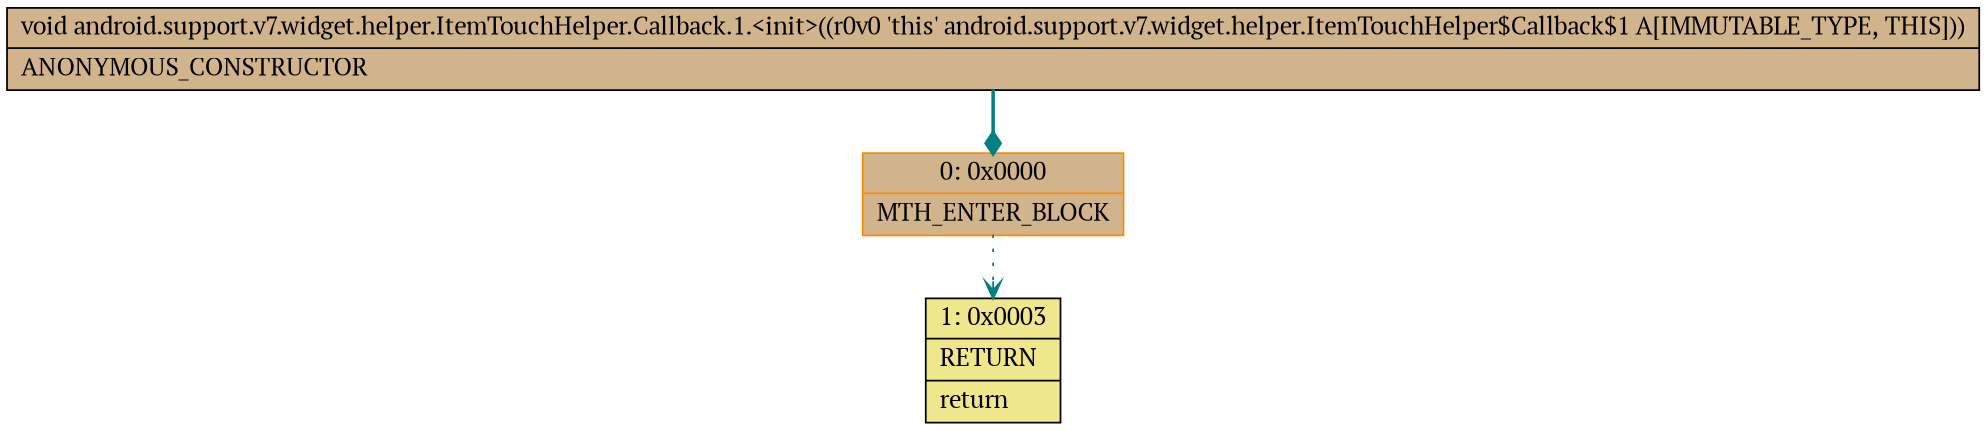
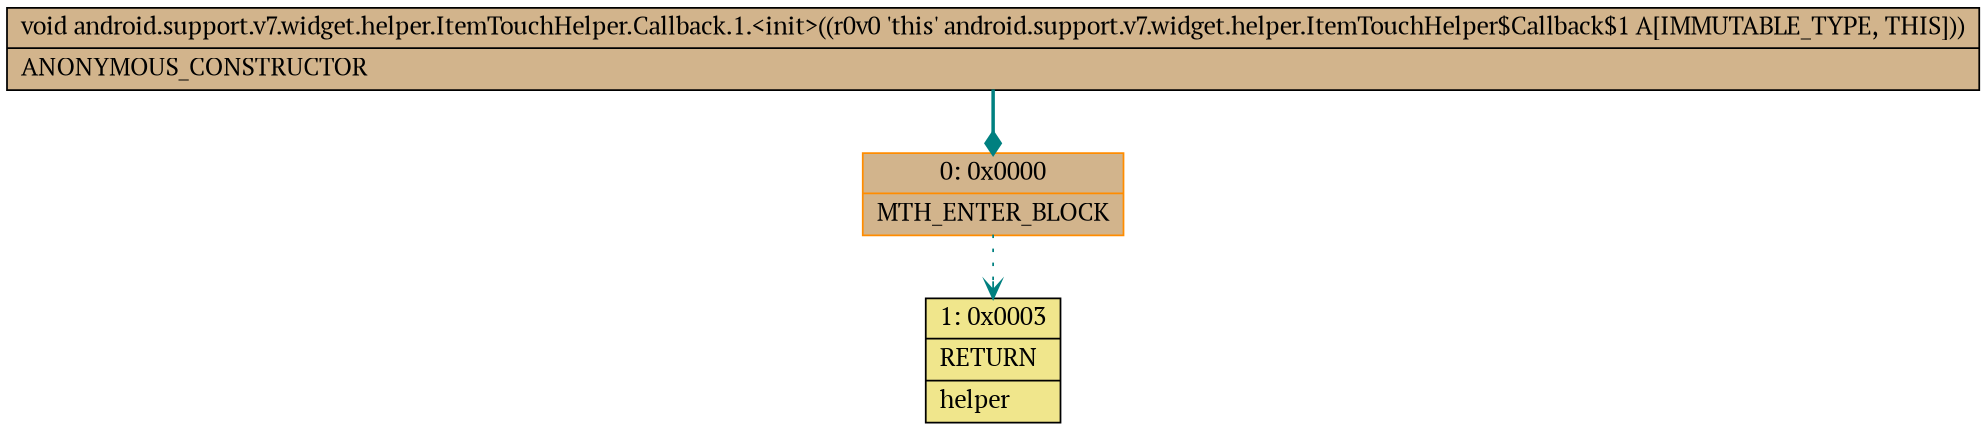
node "1: 0x0003": text "return" -> "helper"
